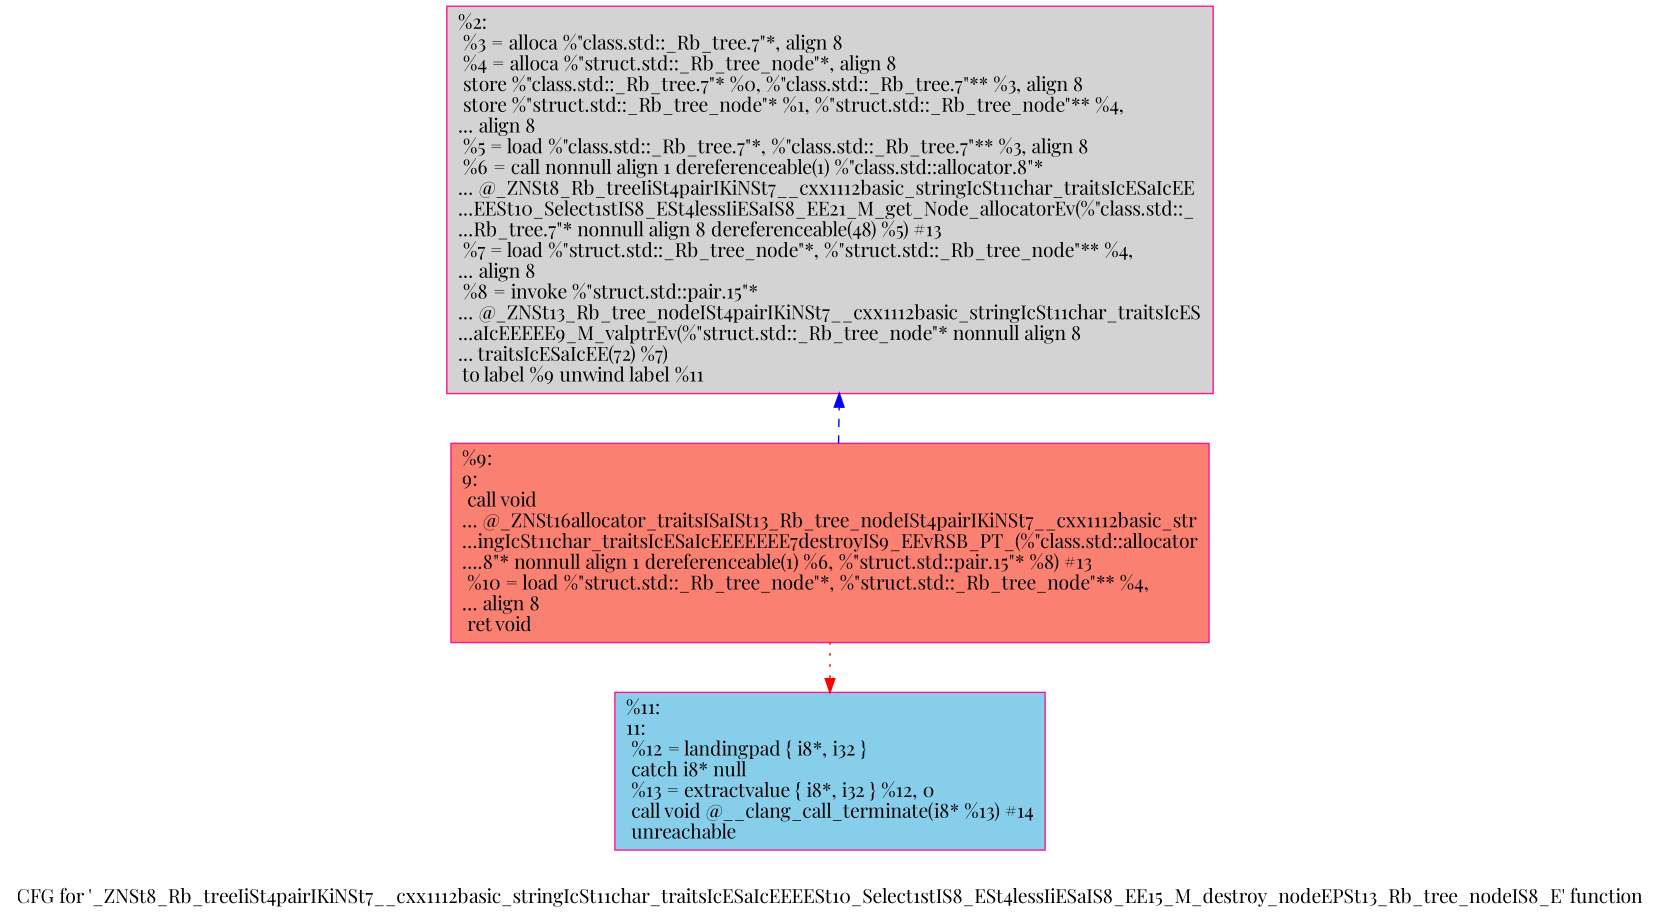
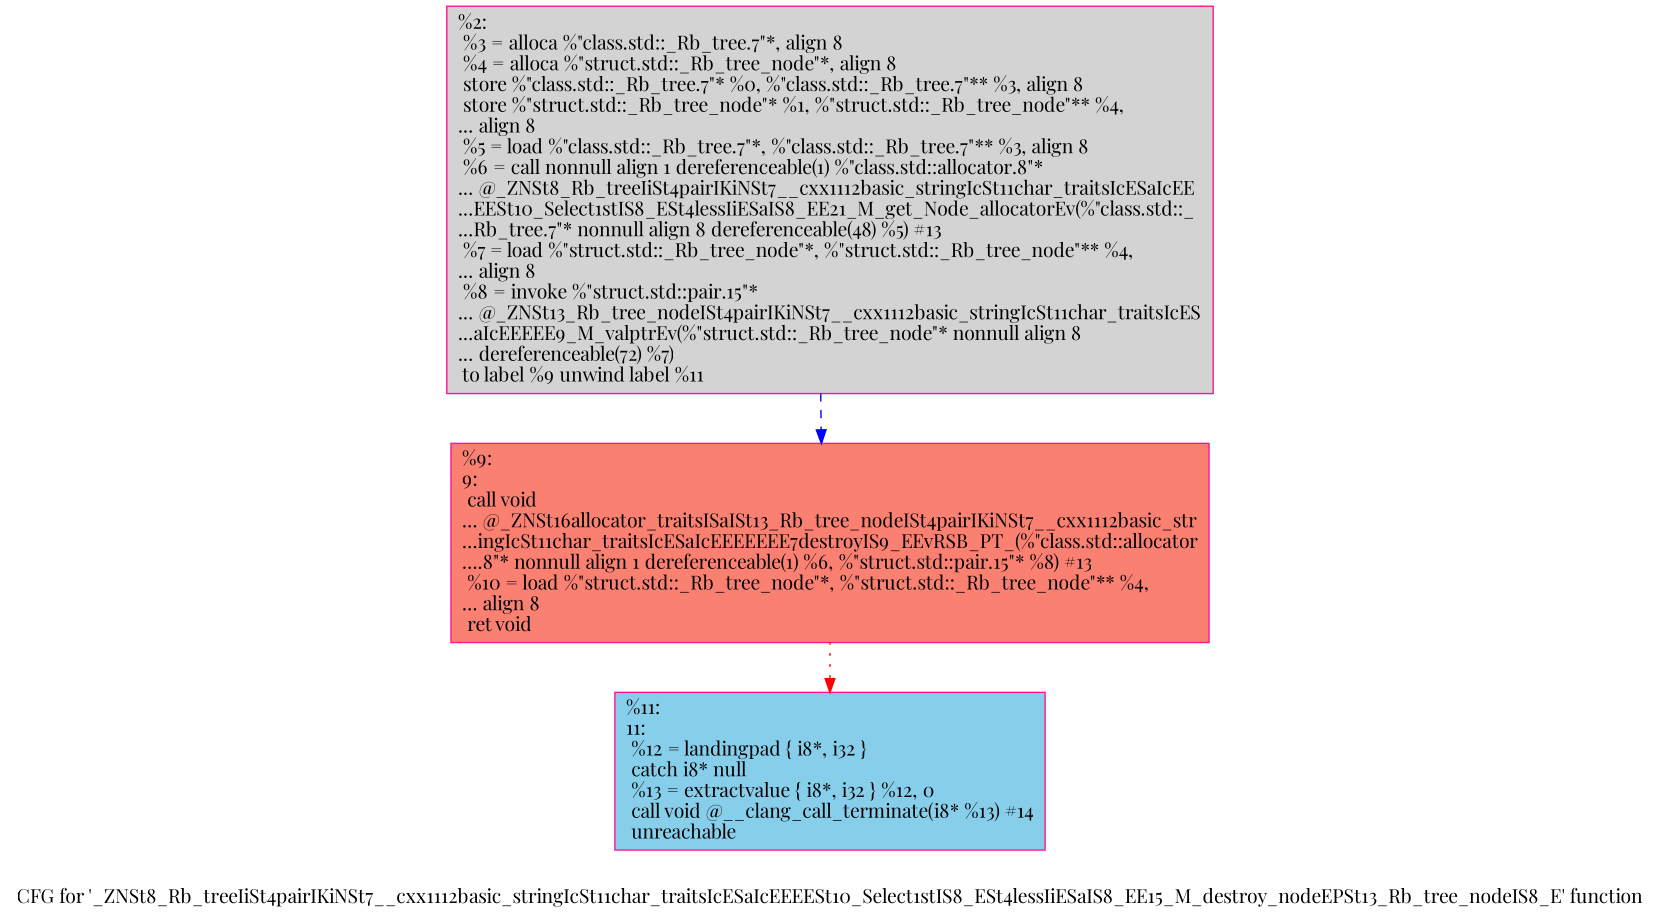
node "%2:": text "... traitsIcESaIcEE(72) %7)" -> "... dereferenceable(72) %7)"
edge "%9:" -> "%2:": reversed
